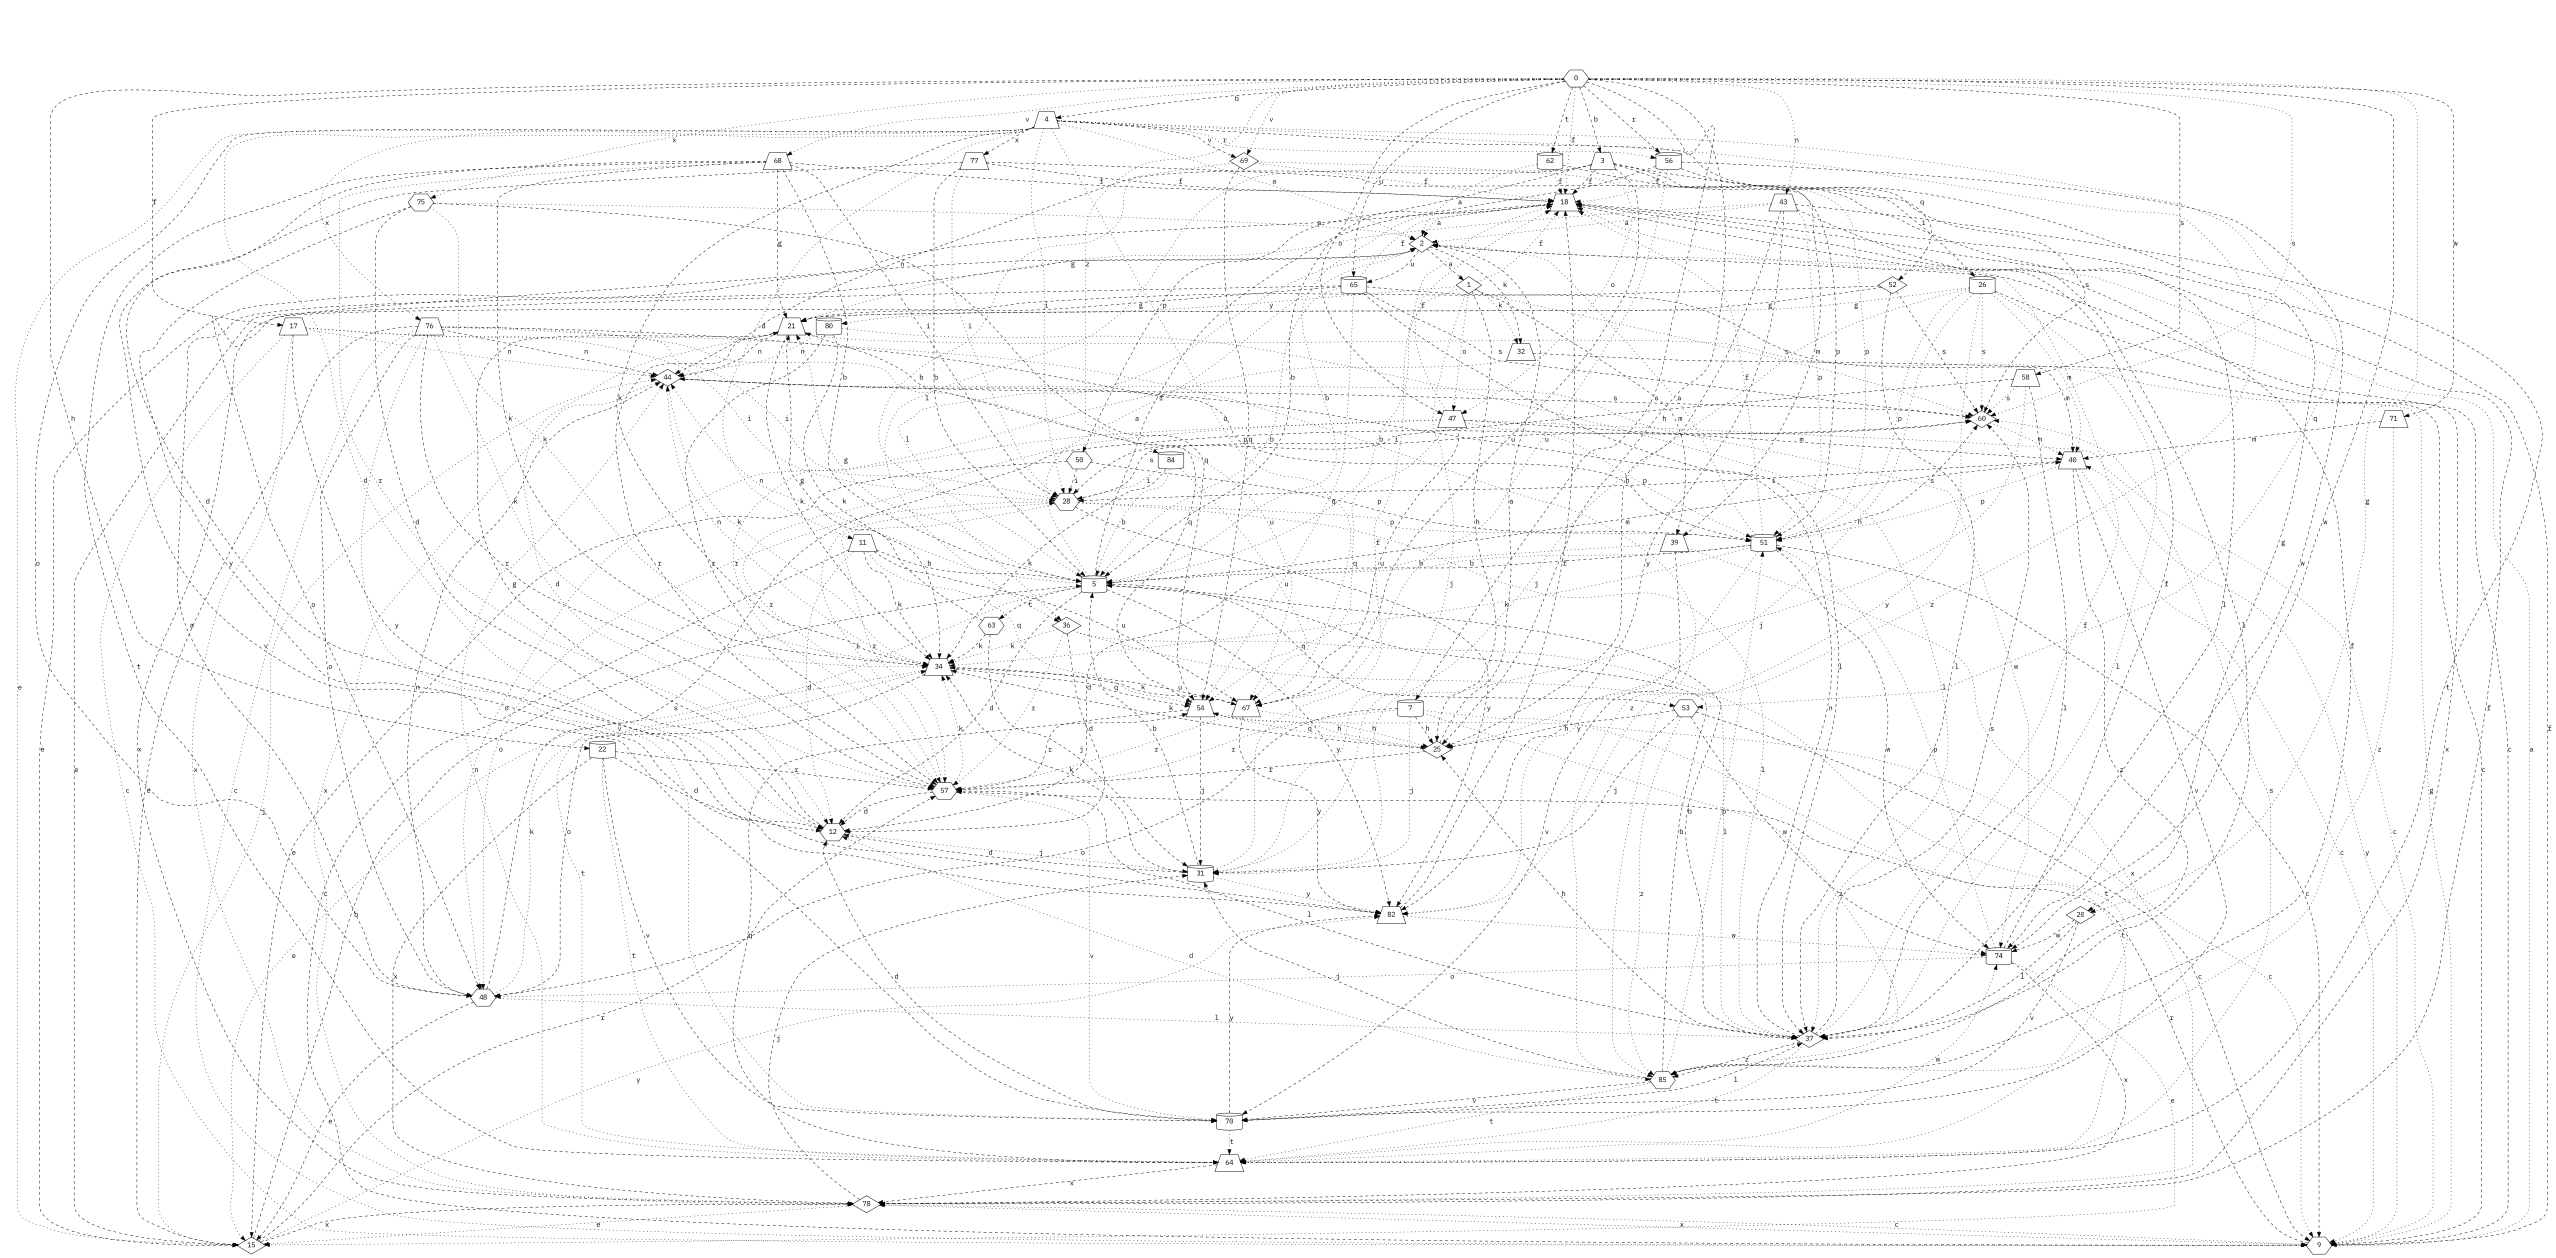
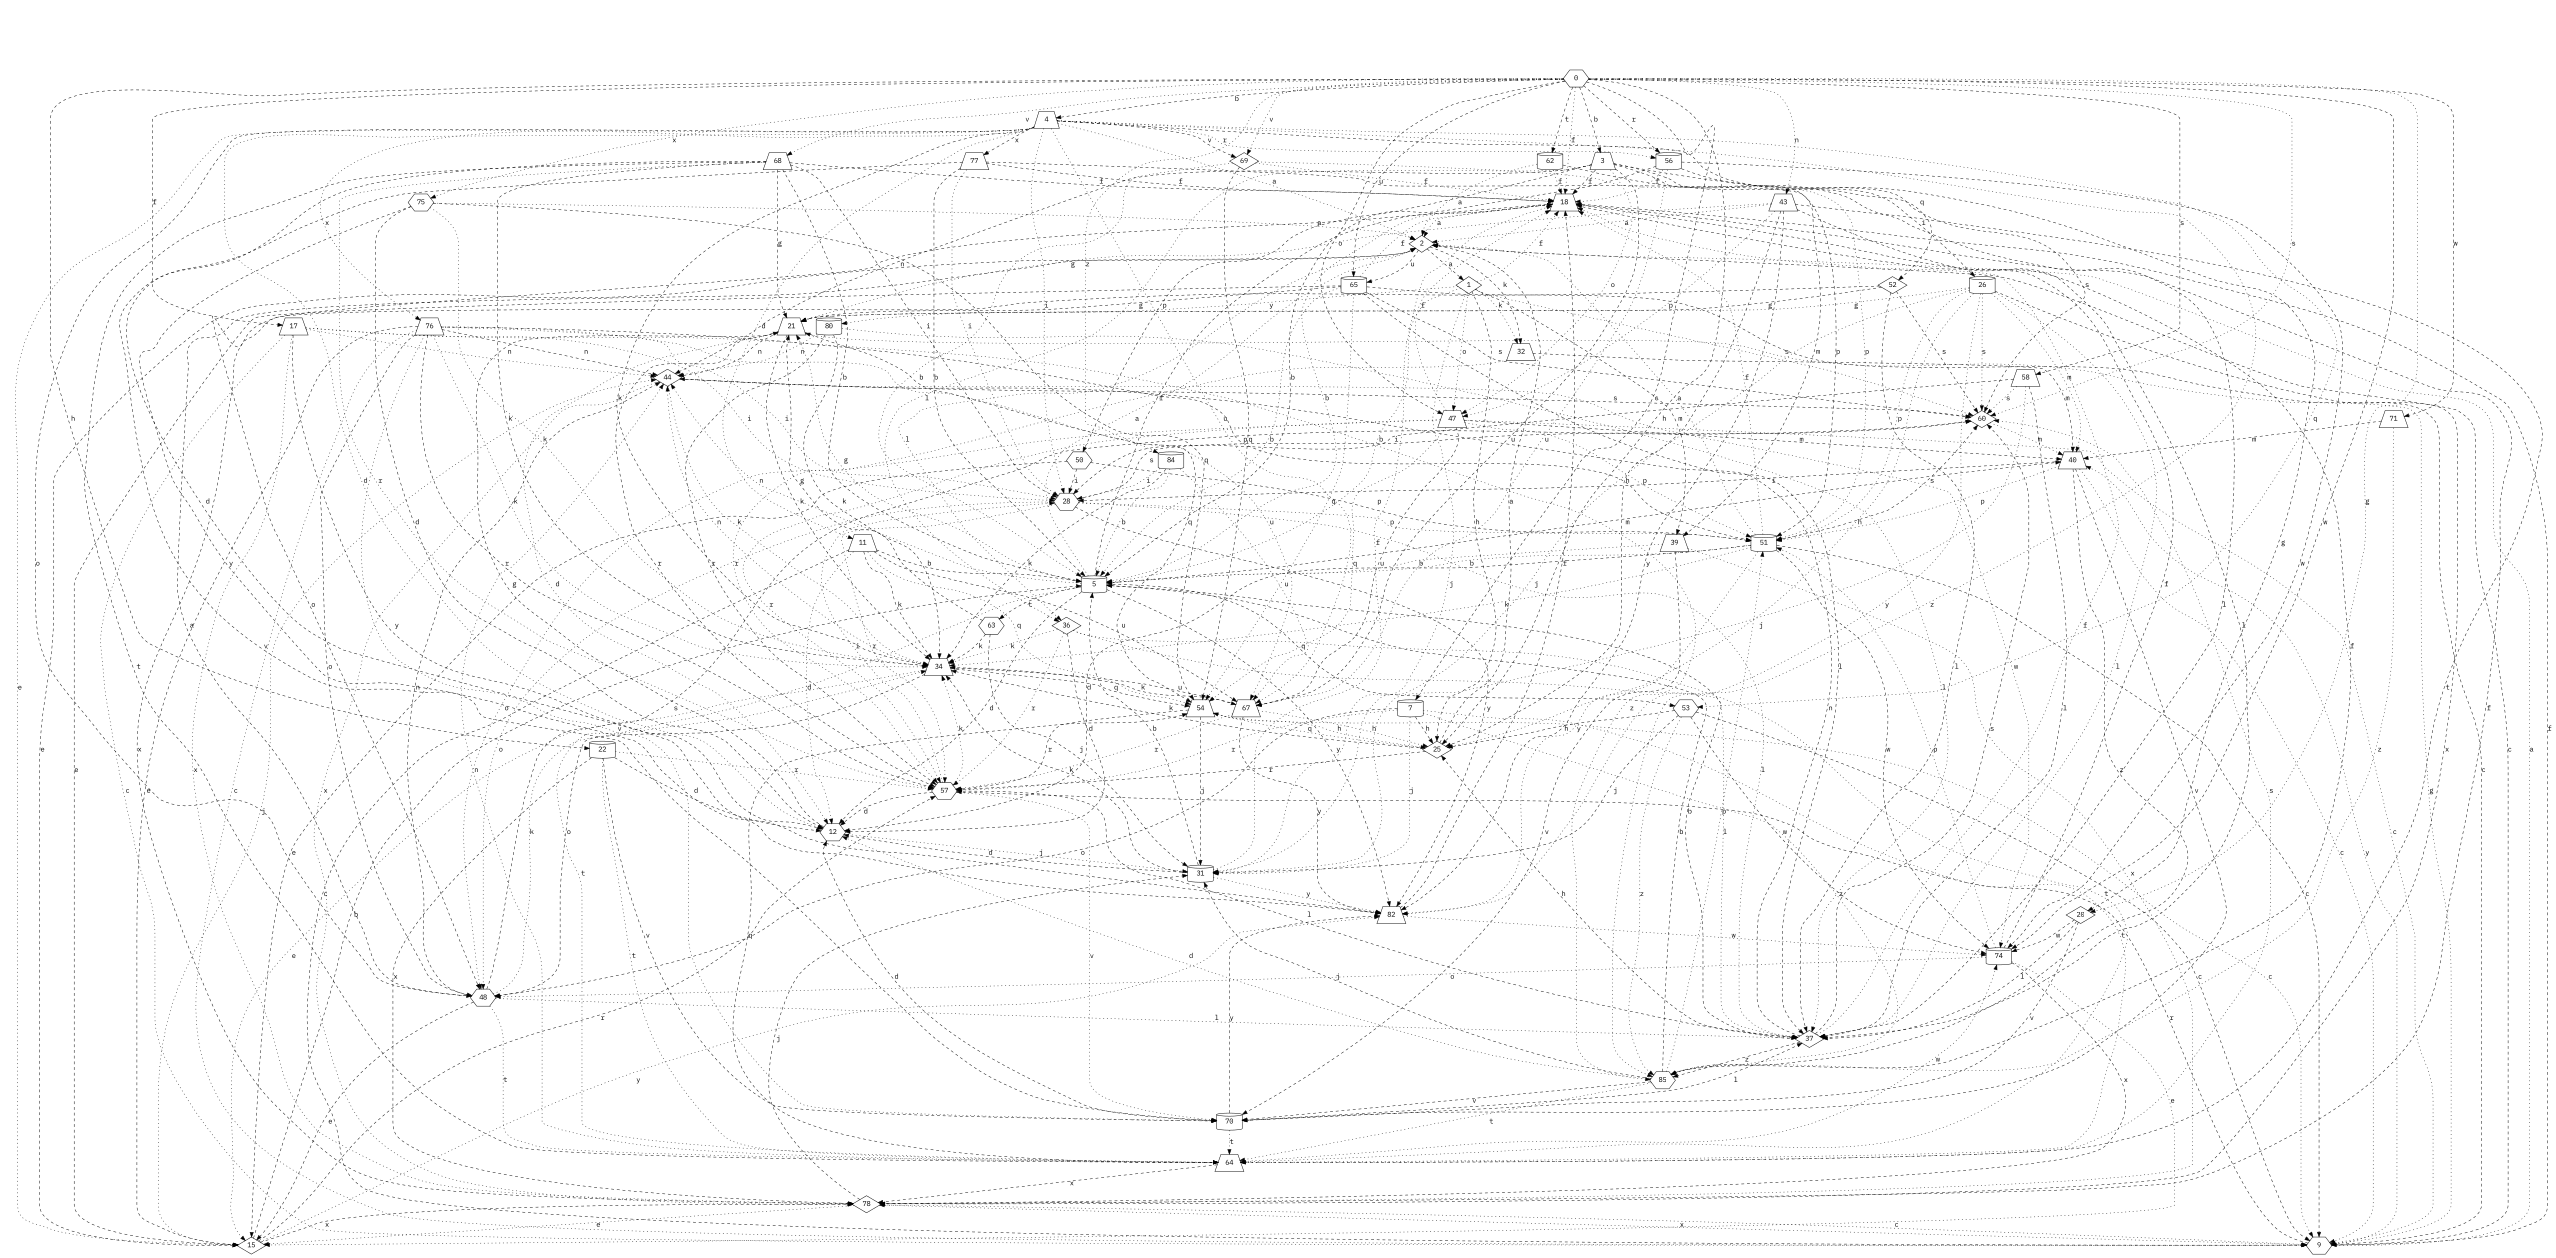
edge "43" -> "51": now "43" -> "47"
edge "22" -> "57": style dashed -> dotted
edge "37" -> "64": now "48" -> "64"
